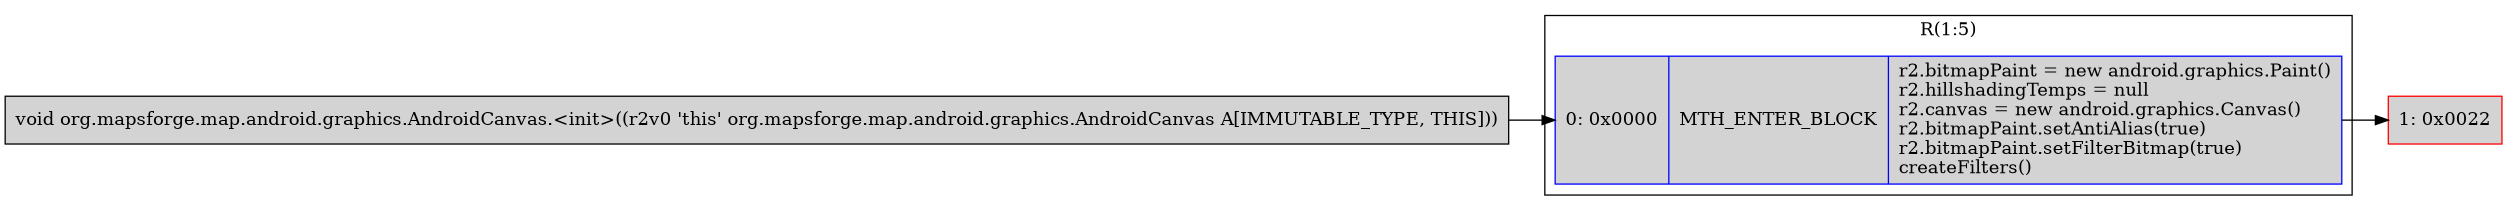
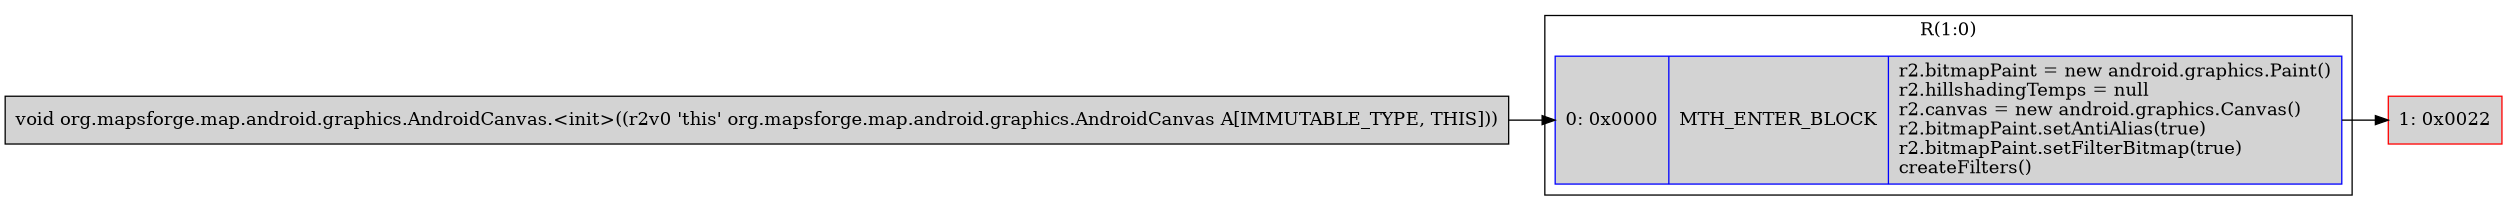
cluster "R(1:5)": label "R(1:5)" -> "R(1:0)"
